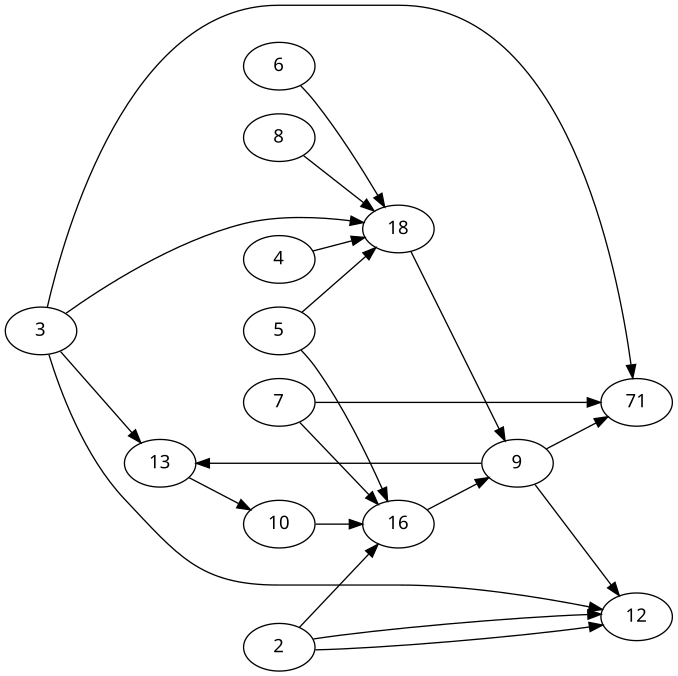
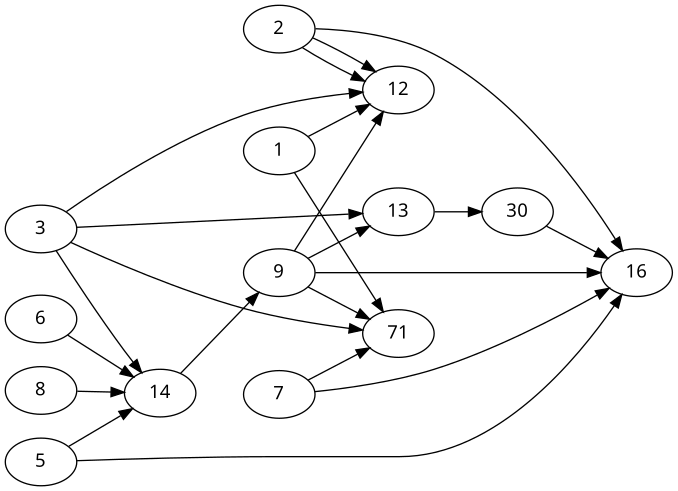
node "1": added
node "18": label "18" -> "14"
node "4": removed
edge "16" -> "9": reversed
node "10": label "10" -> "30"
